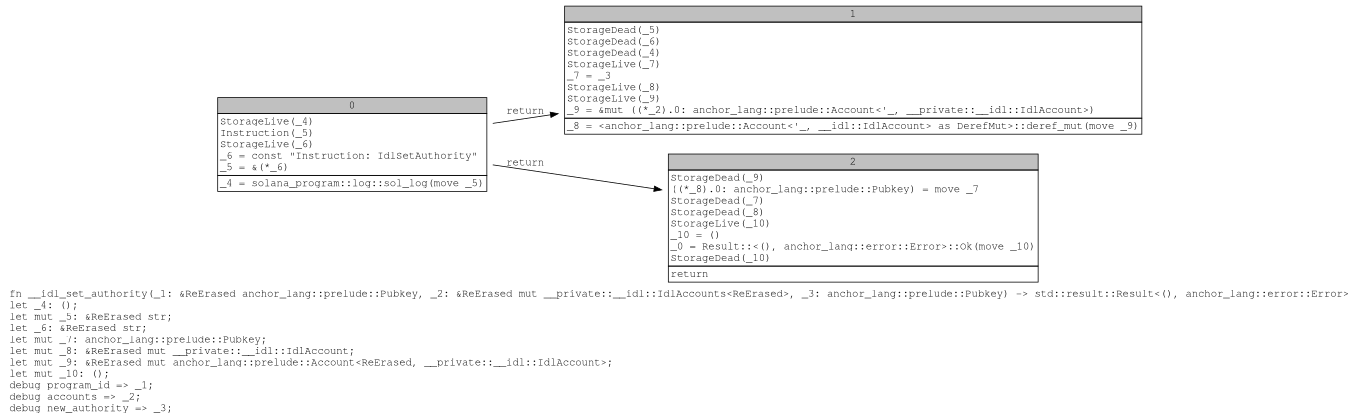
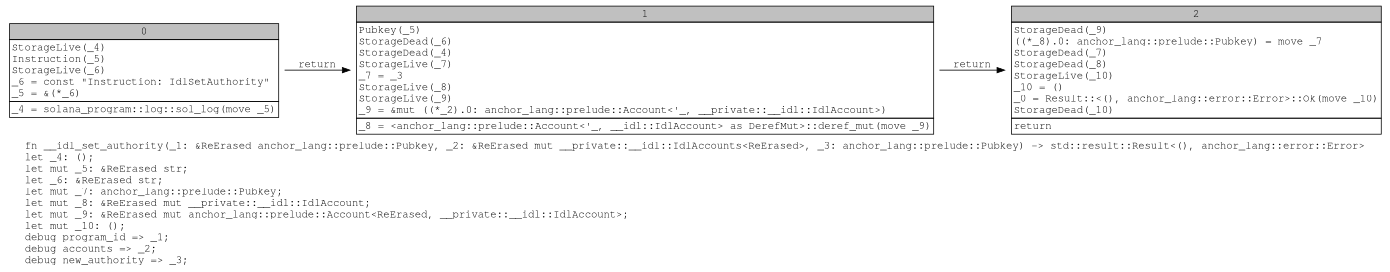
node "1": text "StorageDead(_5)" -> "Pubkey(_5)"
edge "0" -> "2": now "1" -> "2"
